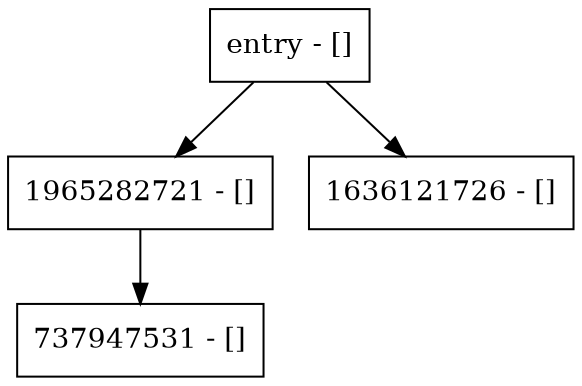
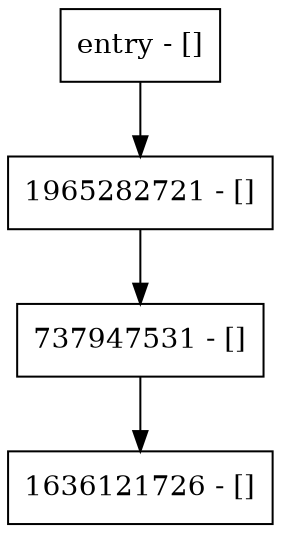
edge "entry - []" -> "1636121726 - []": now "737947531 - []" -> "1636121726 - []"
